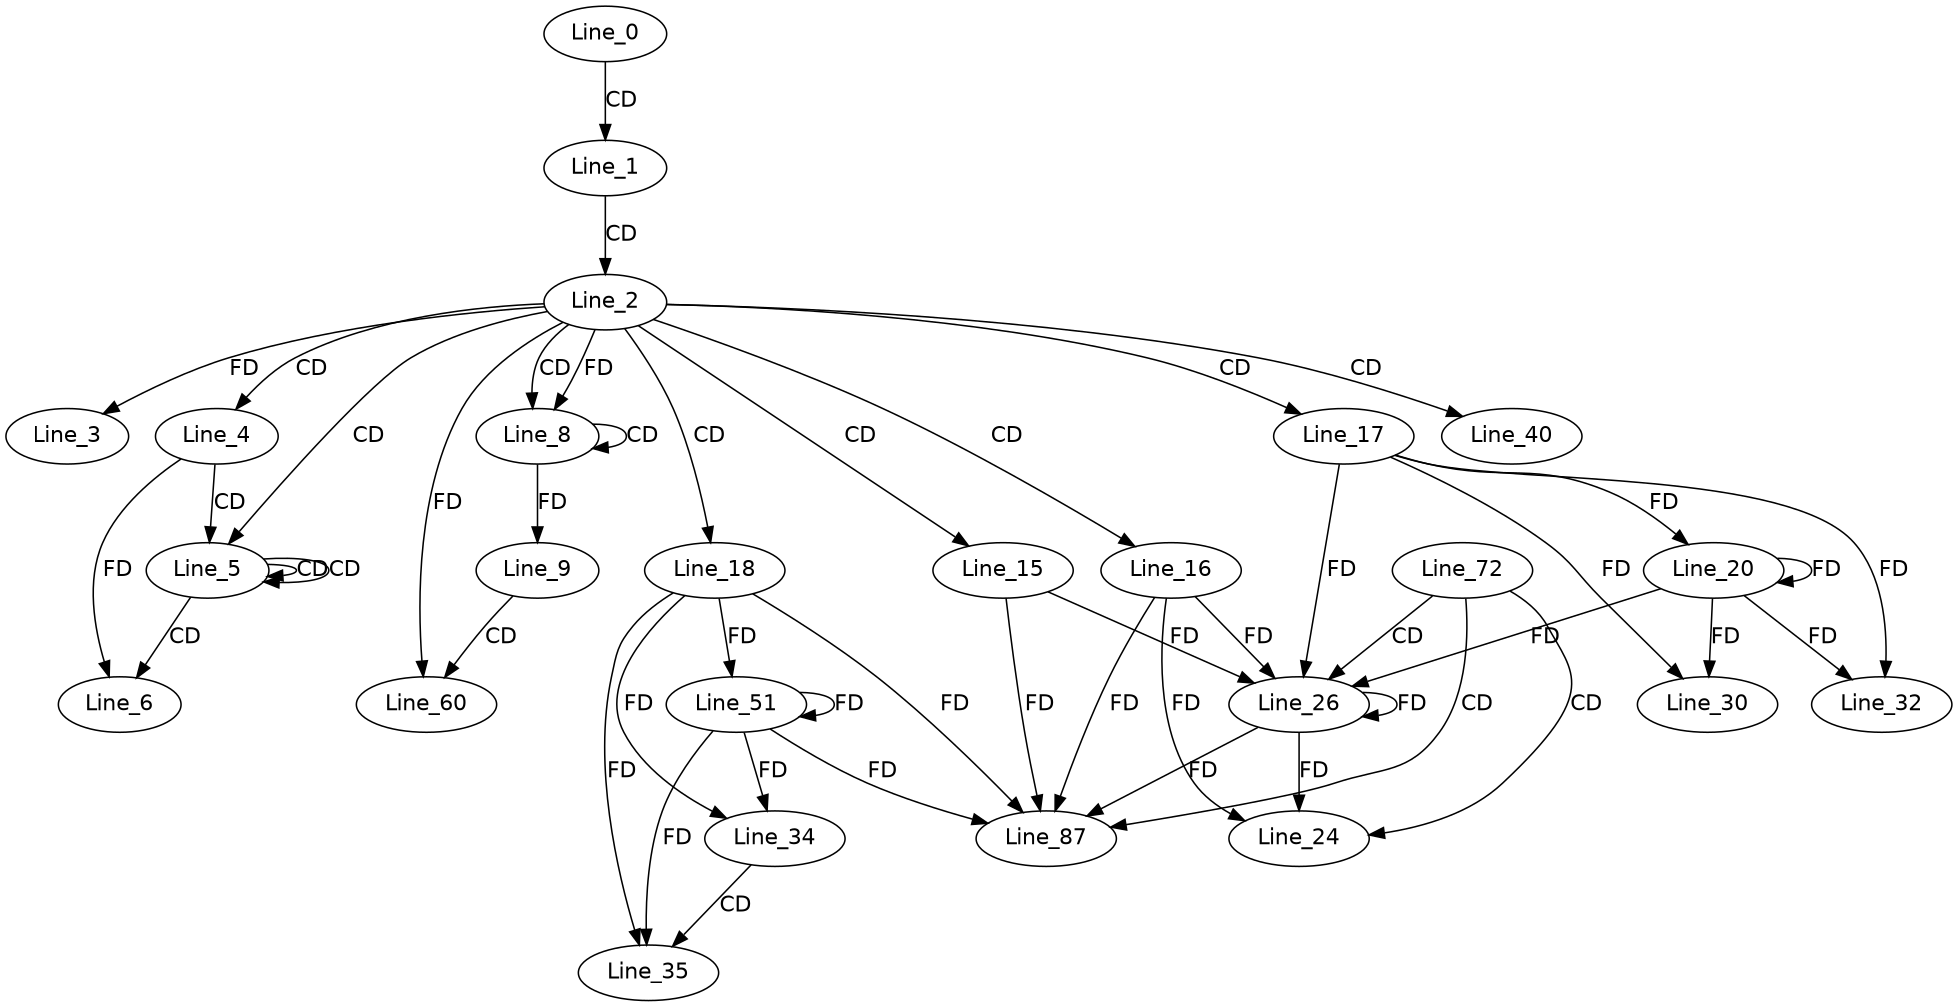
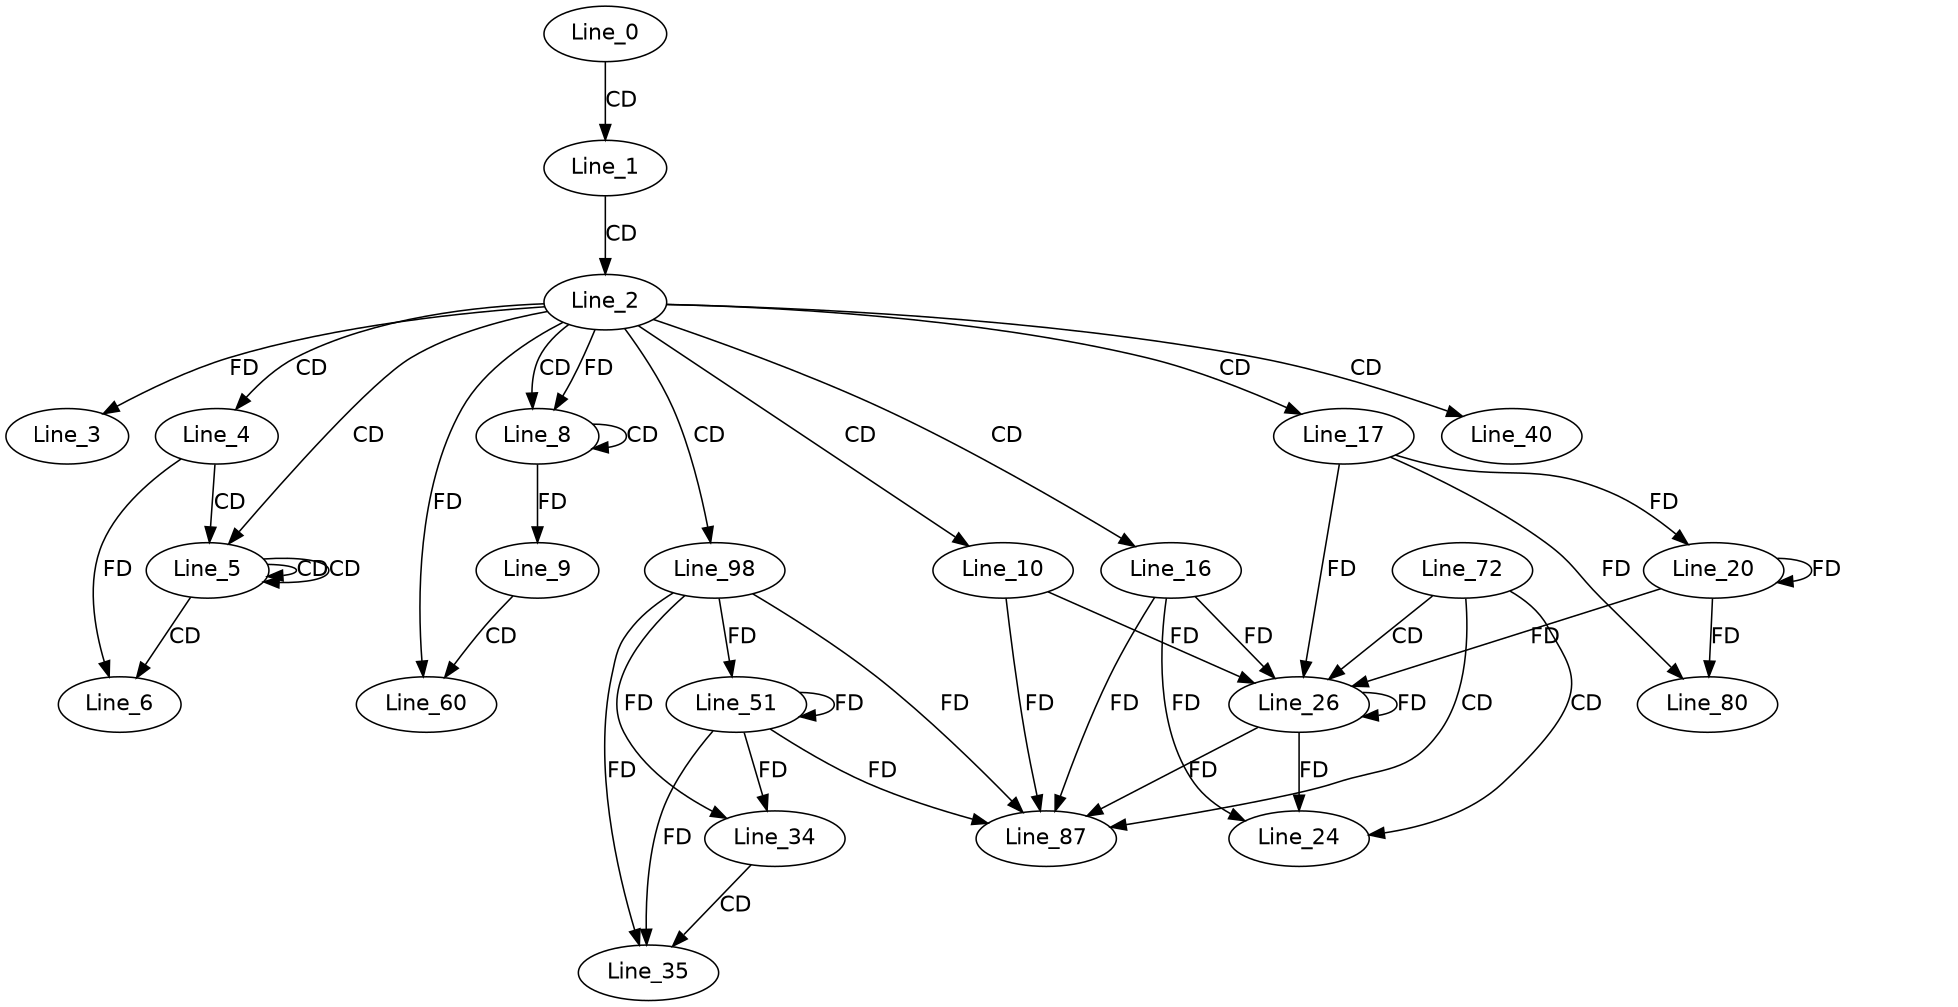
node "Line_18": label "Line_18" -> "Line_98"
node "Line_15": label "Line_15" -> "Line_10"
node "Line_30": label "Line_30" -> "Line_80"
node "Line_32": removed
